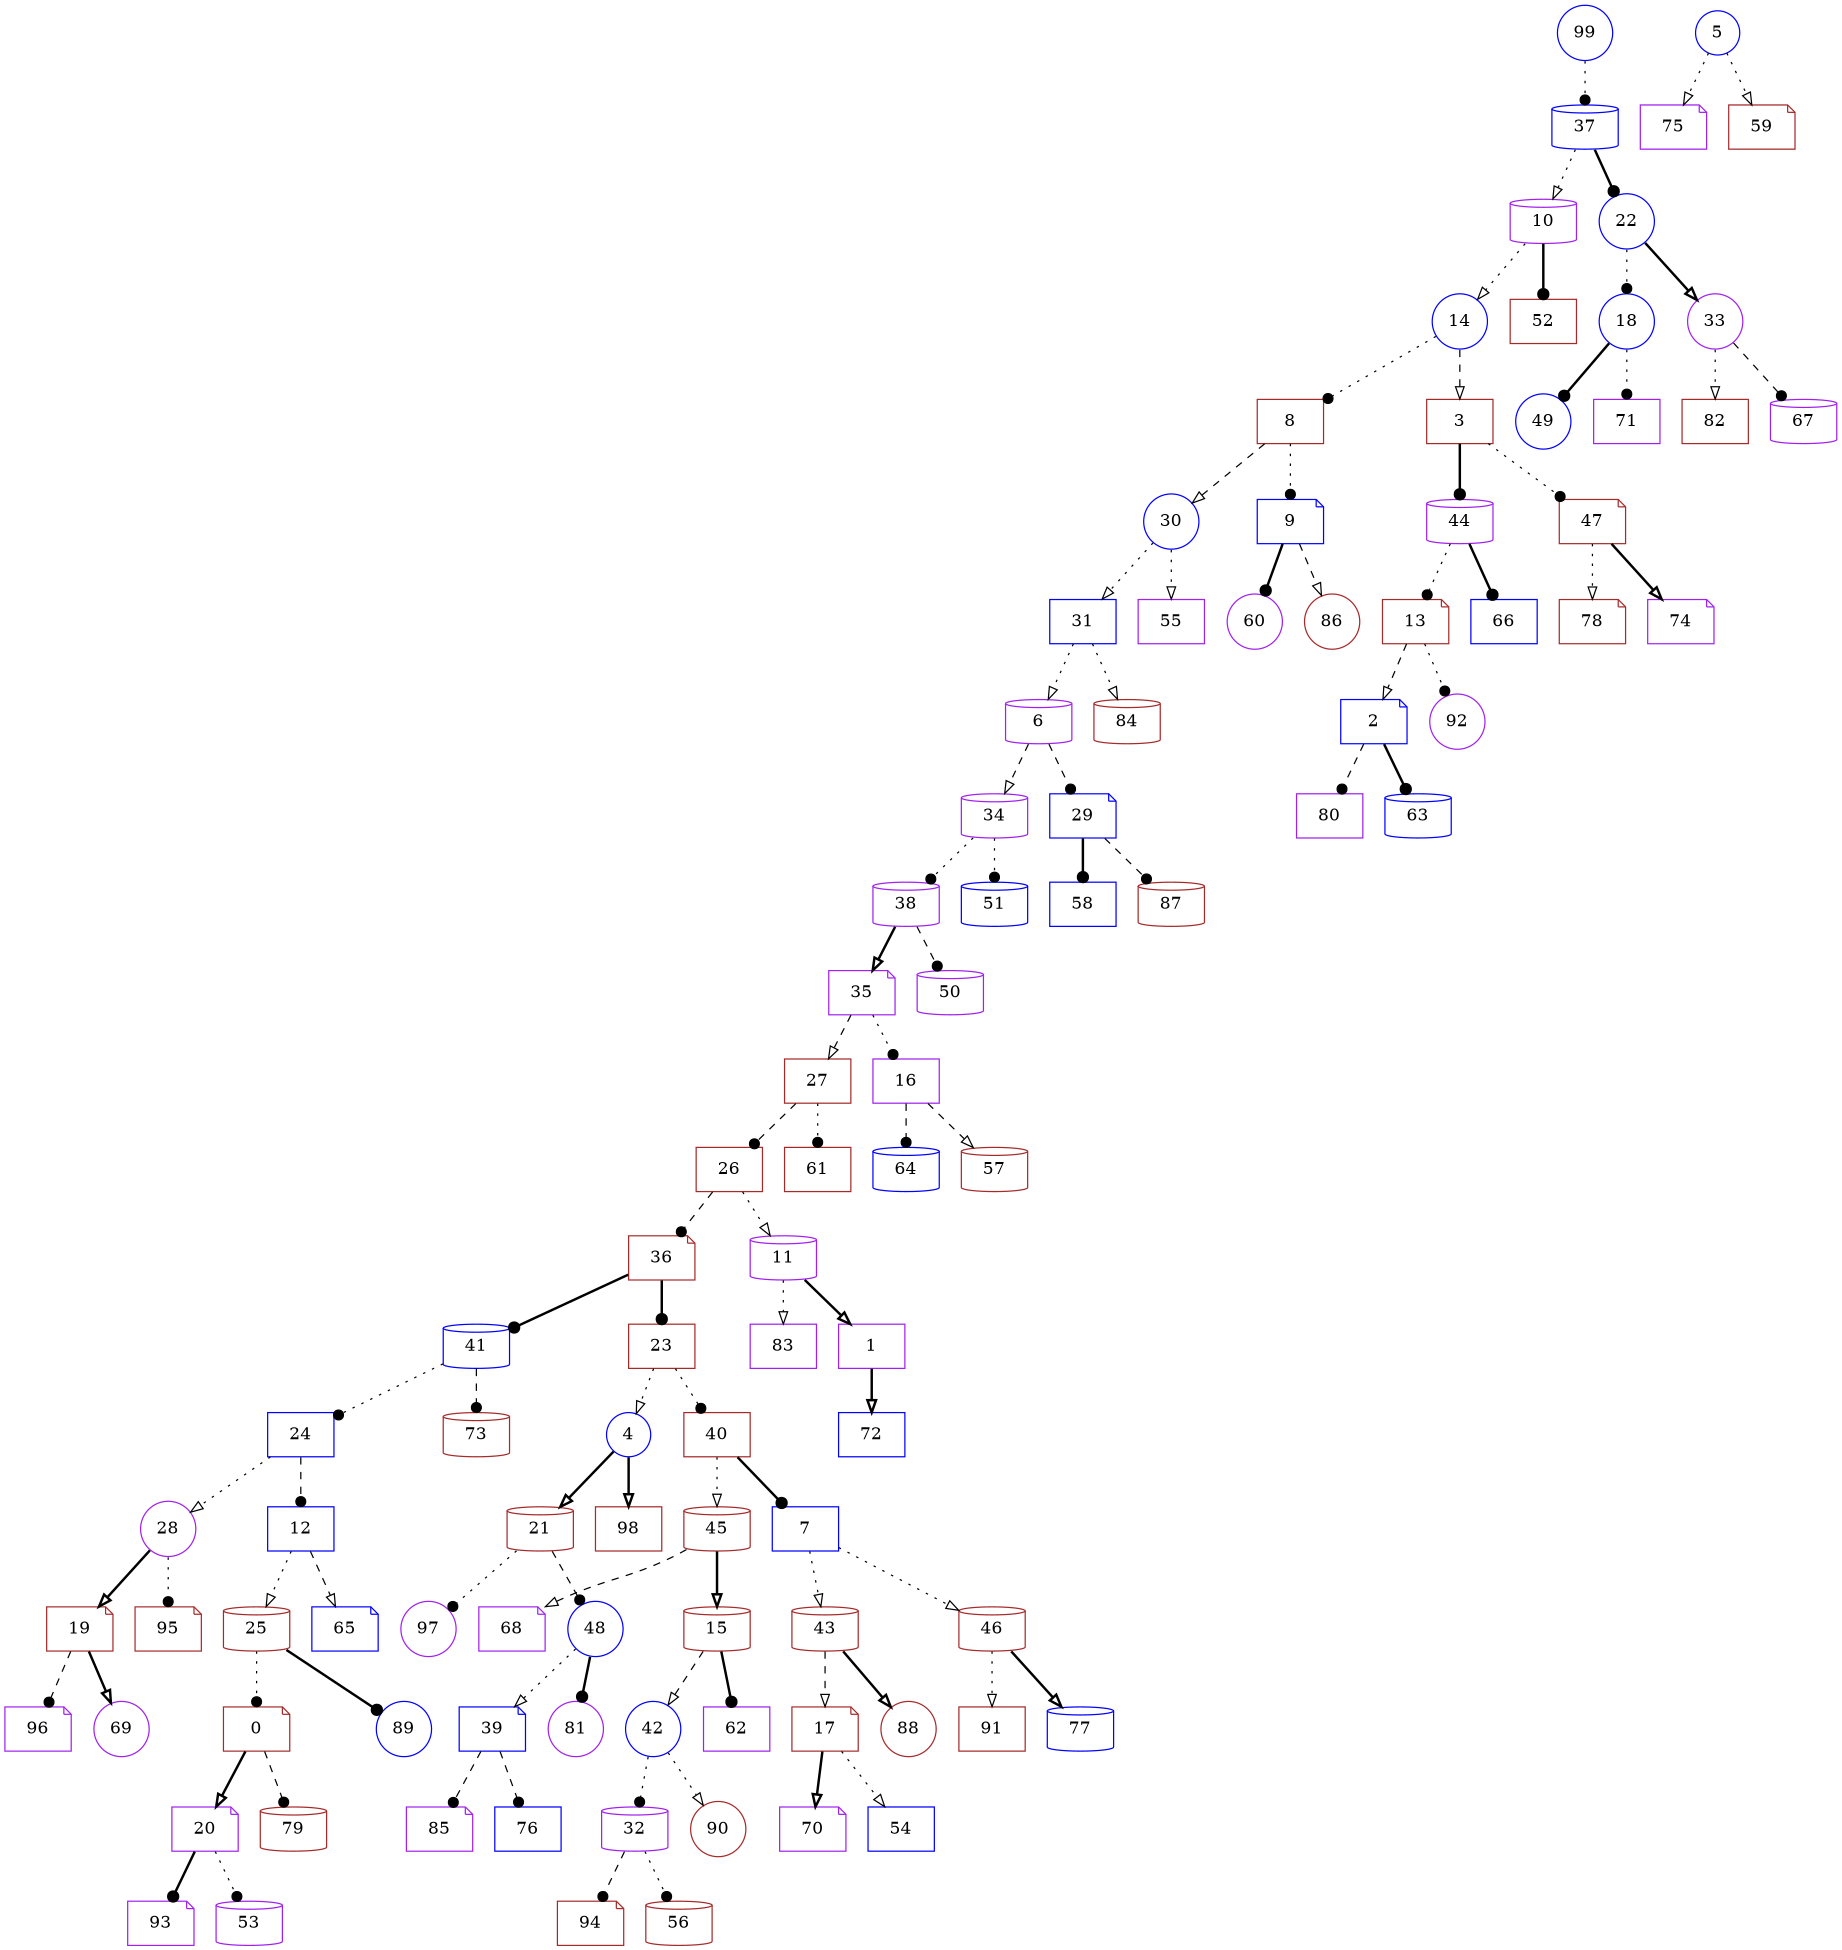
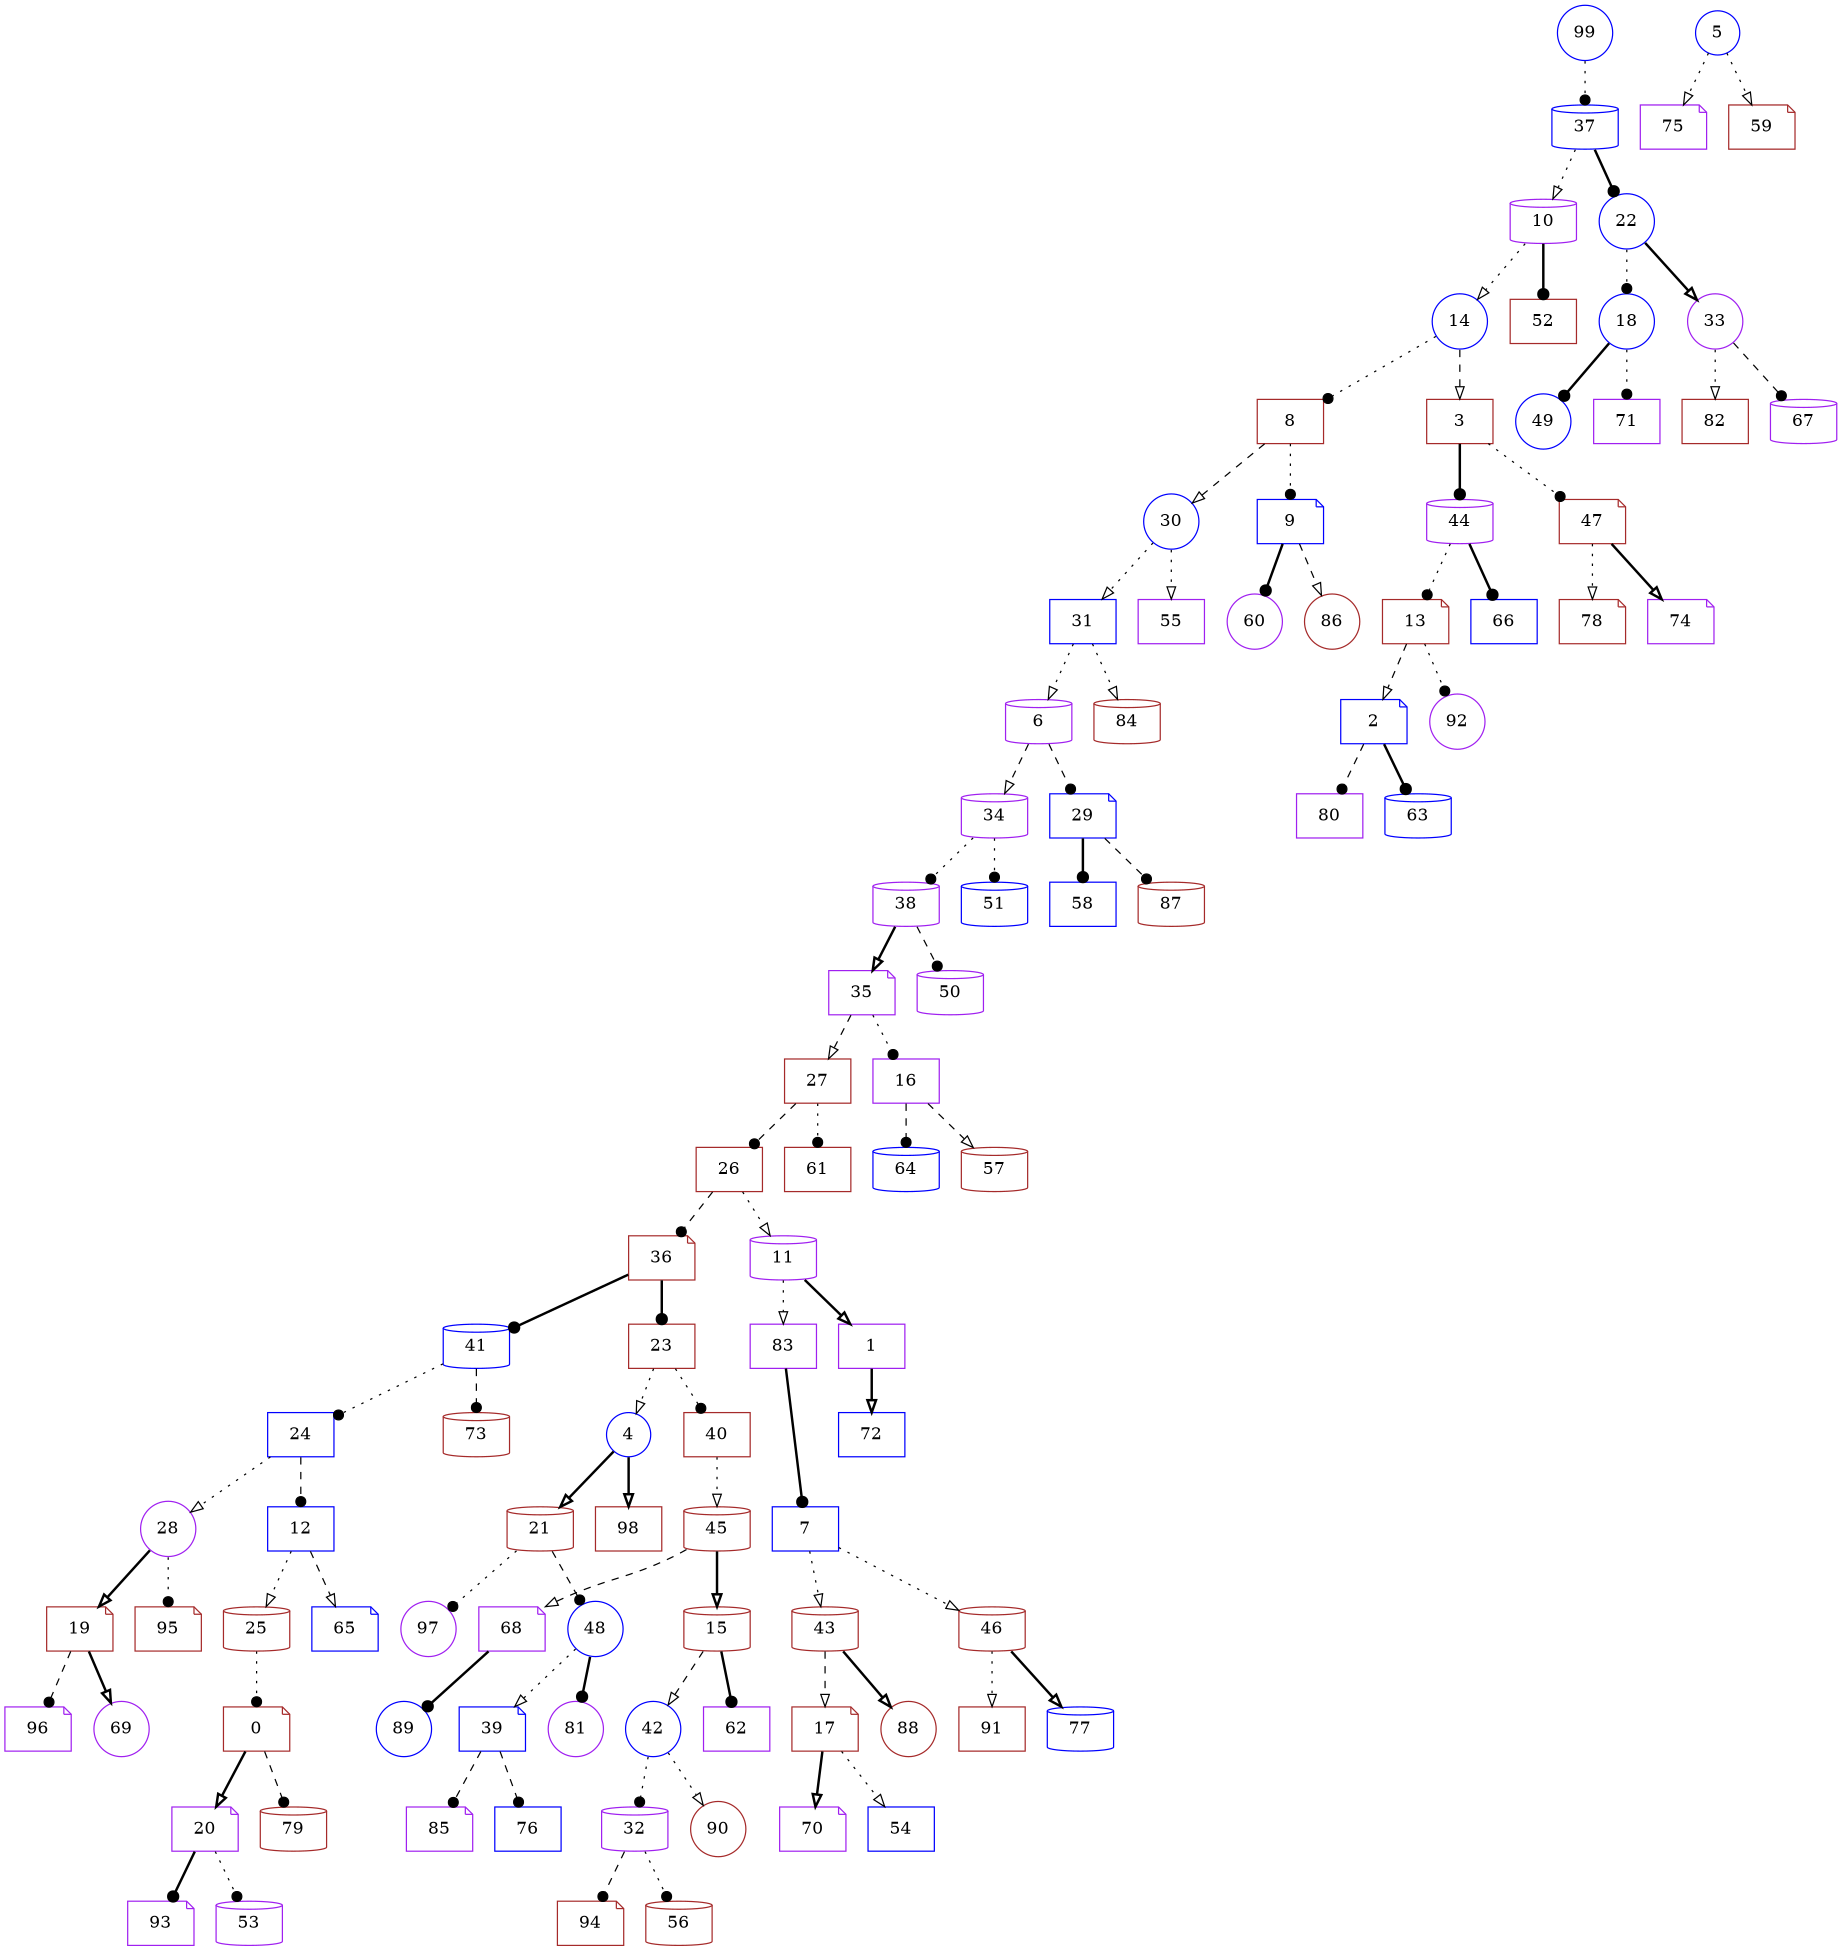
edge "40" -> "7": now "83" -> "7"
edge "25" -> "89": now "68" -> "89"
